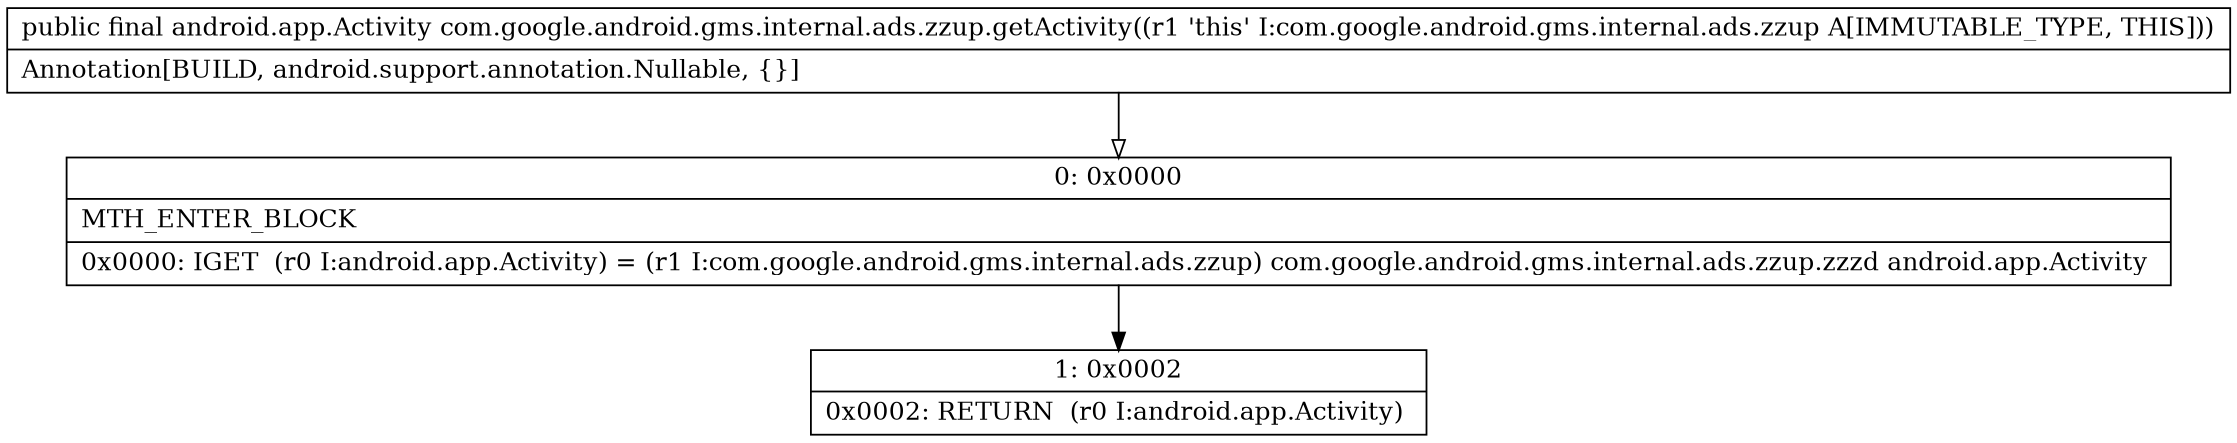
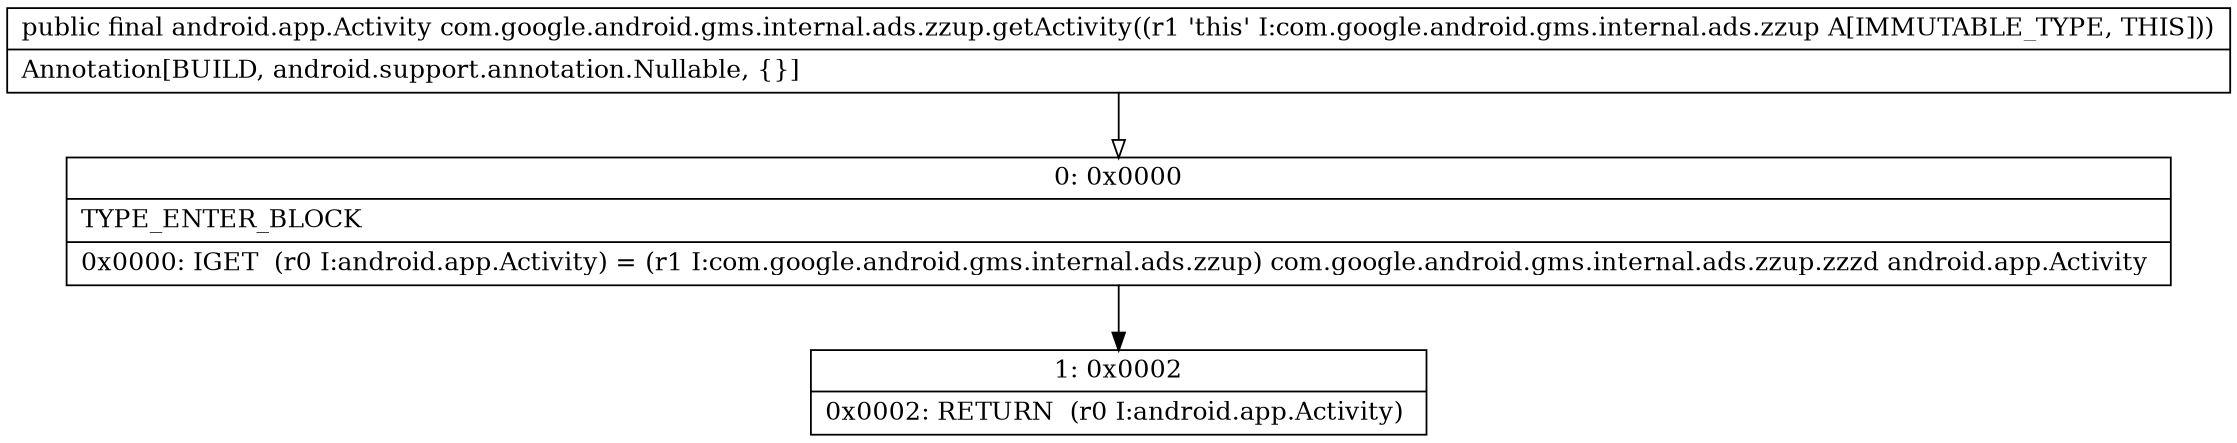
node "0: 0x0000": text "MTH_ENTER_BLOCK" -> "TYPE_ENTER_BLOCK"
